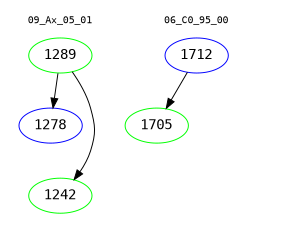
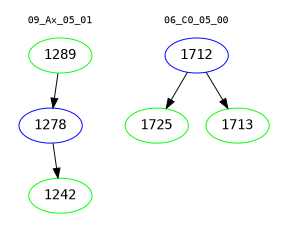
cluster "06_C0_95_00": label "06_C0_95_00" -> "06_C0_05_00"
edge "1289" -> "1242": now "1278" -> "1242"
node "1705": label "1705" -> "1725"
node "1713": added
